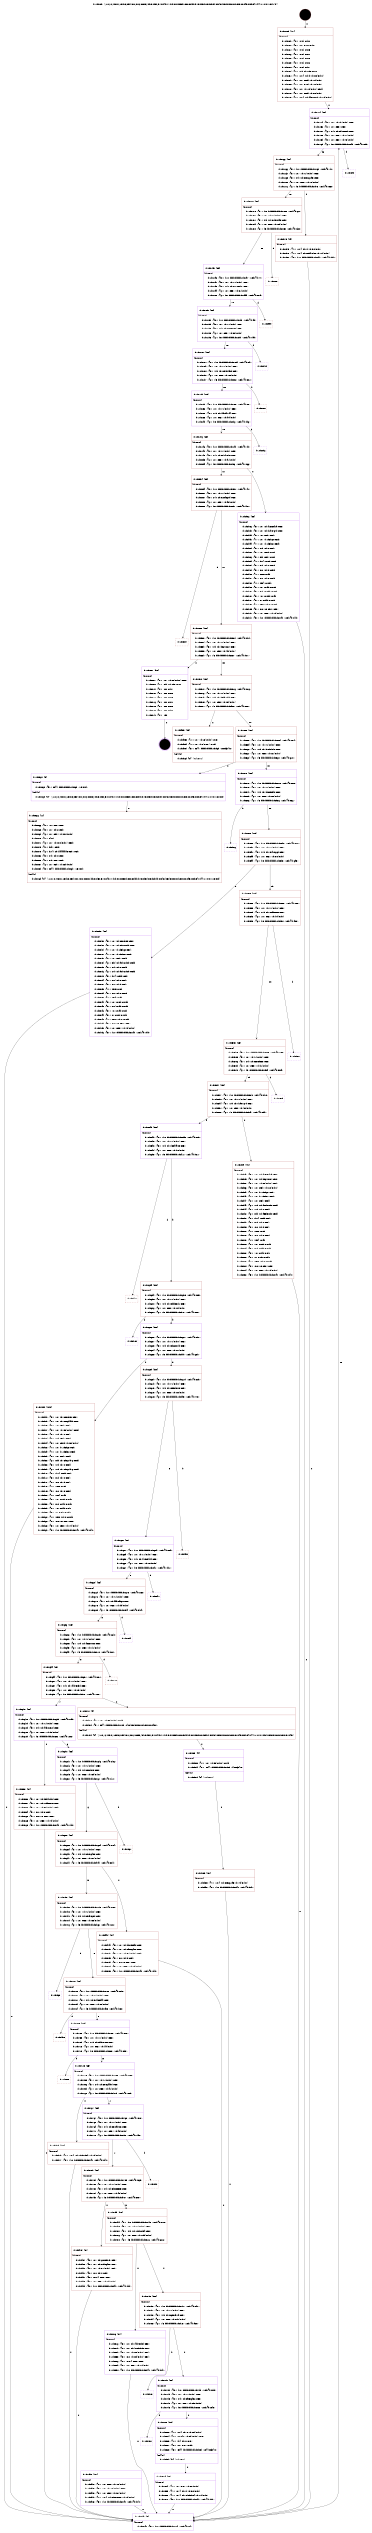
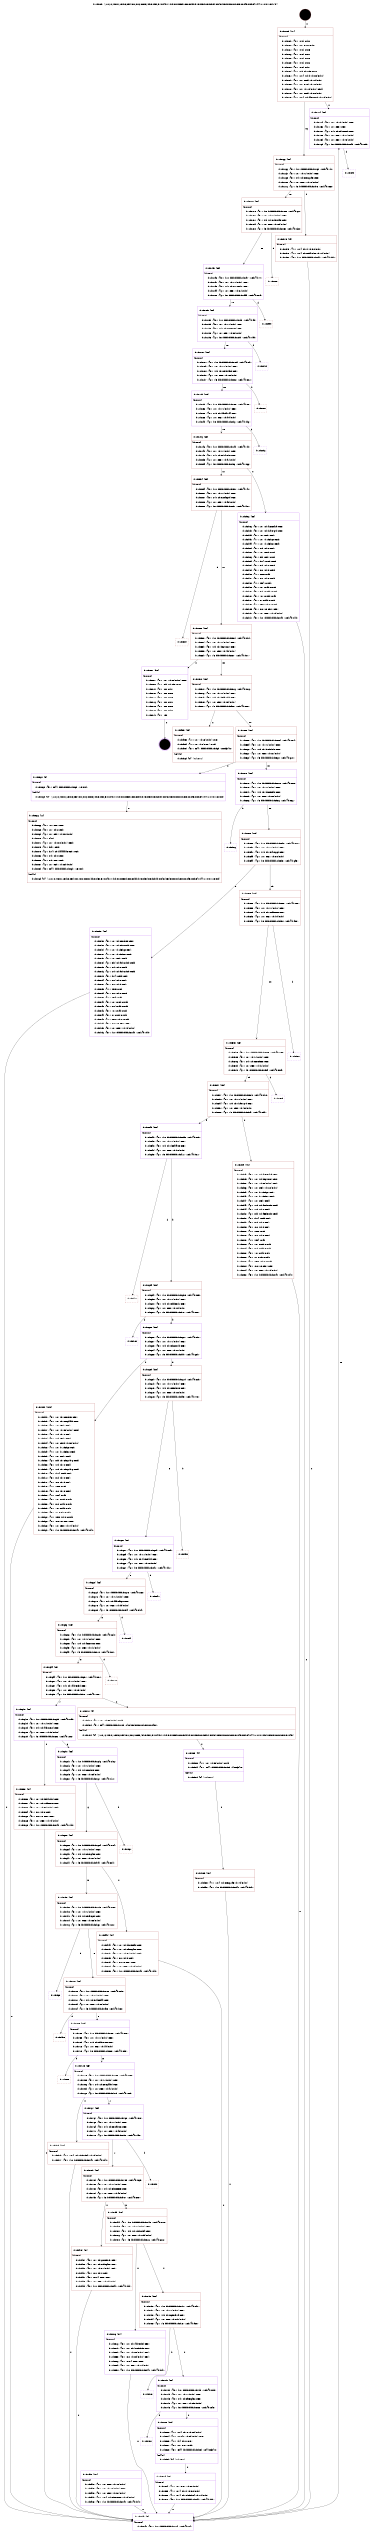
edge "0x40144f [23]" -> "0x401466 [22]": now "0x401420 [47]" -> "0x401466 [22]"
